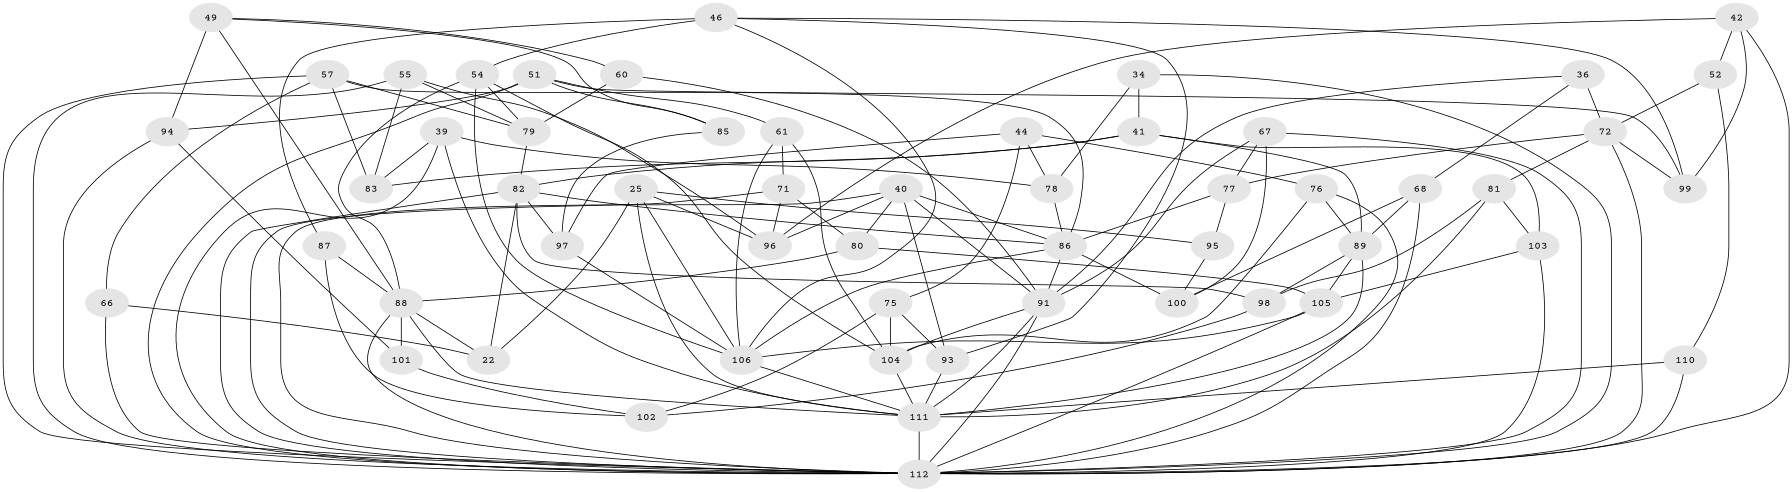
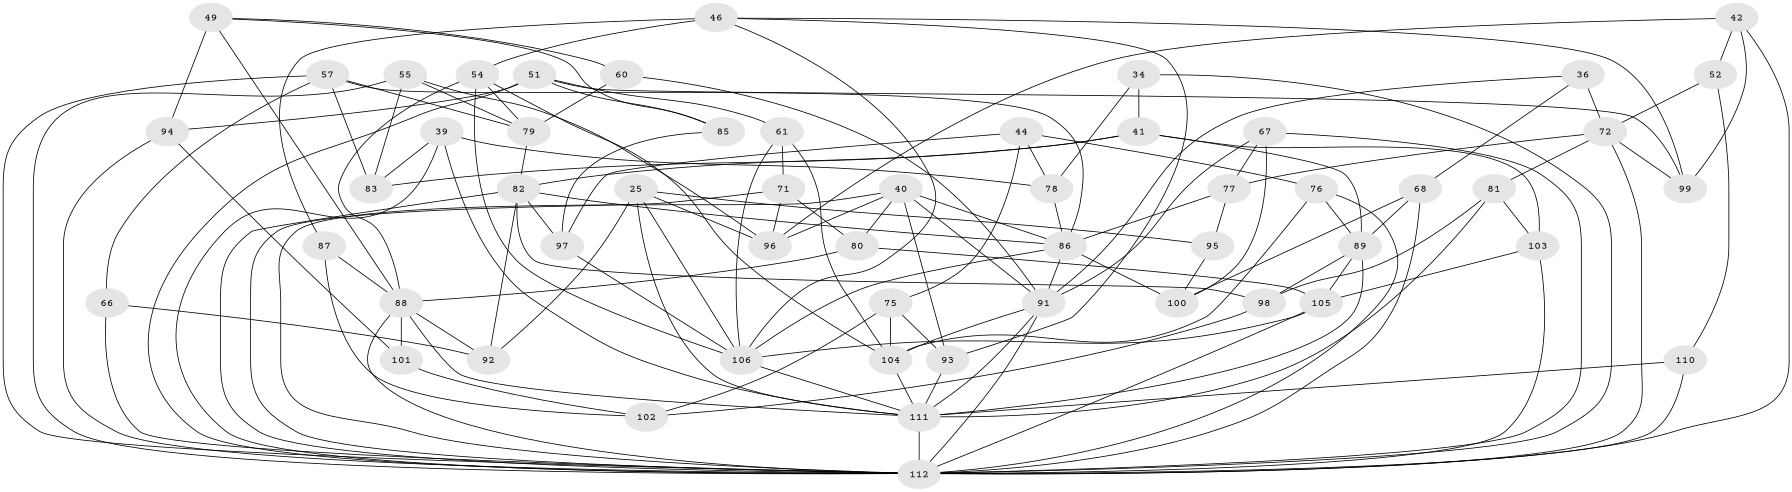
node "22": label "22" -> "92"
